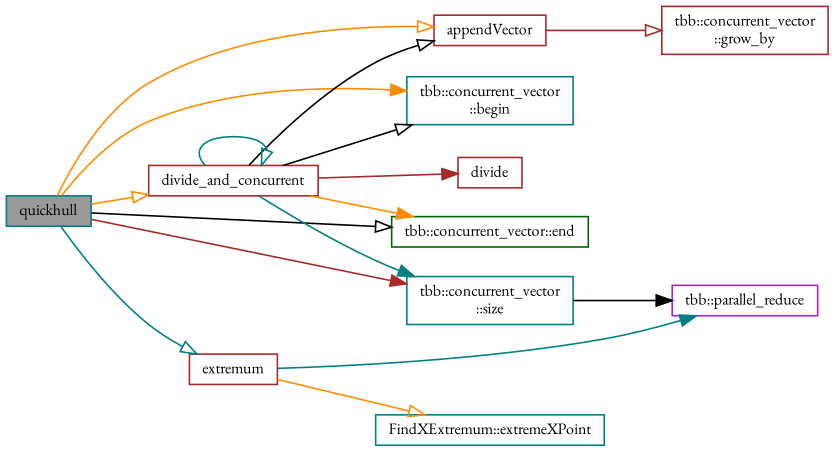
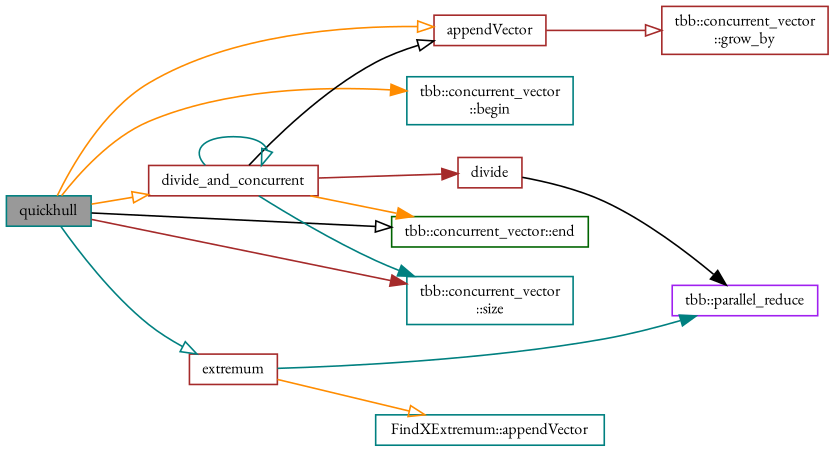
edge "divide_and_concurrent" -> "tbb::concurrent_vector ::begin": removed
edge "tbb::concurrent_vector ::size" -> "tbb::parallel_reduce": now "divide" -> "tbb::parallel_reduce"
node "FindXExtremum::extremeXPoint": label "FindXExtremum::extremeXPoint" -> "FindXExtremum::appendVector"
